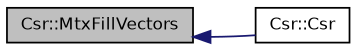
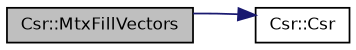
edge "Csr::Csr" -> "Csr::MtxFillVectors": reversed
